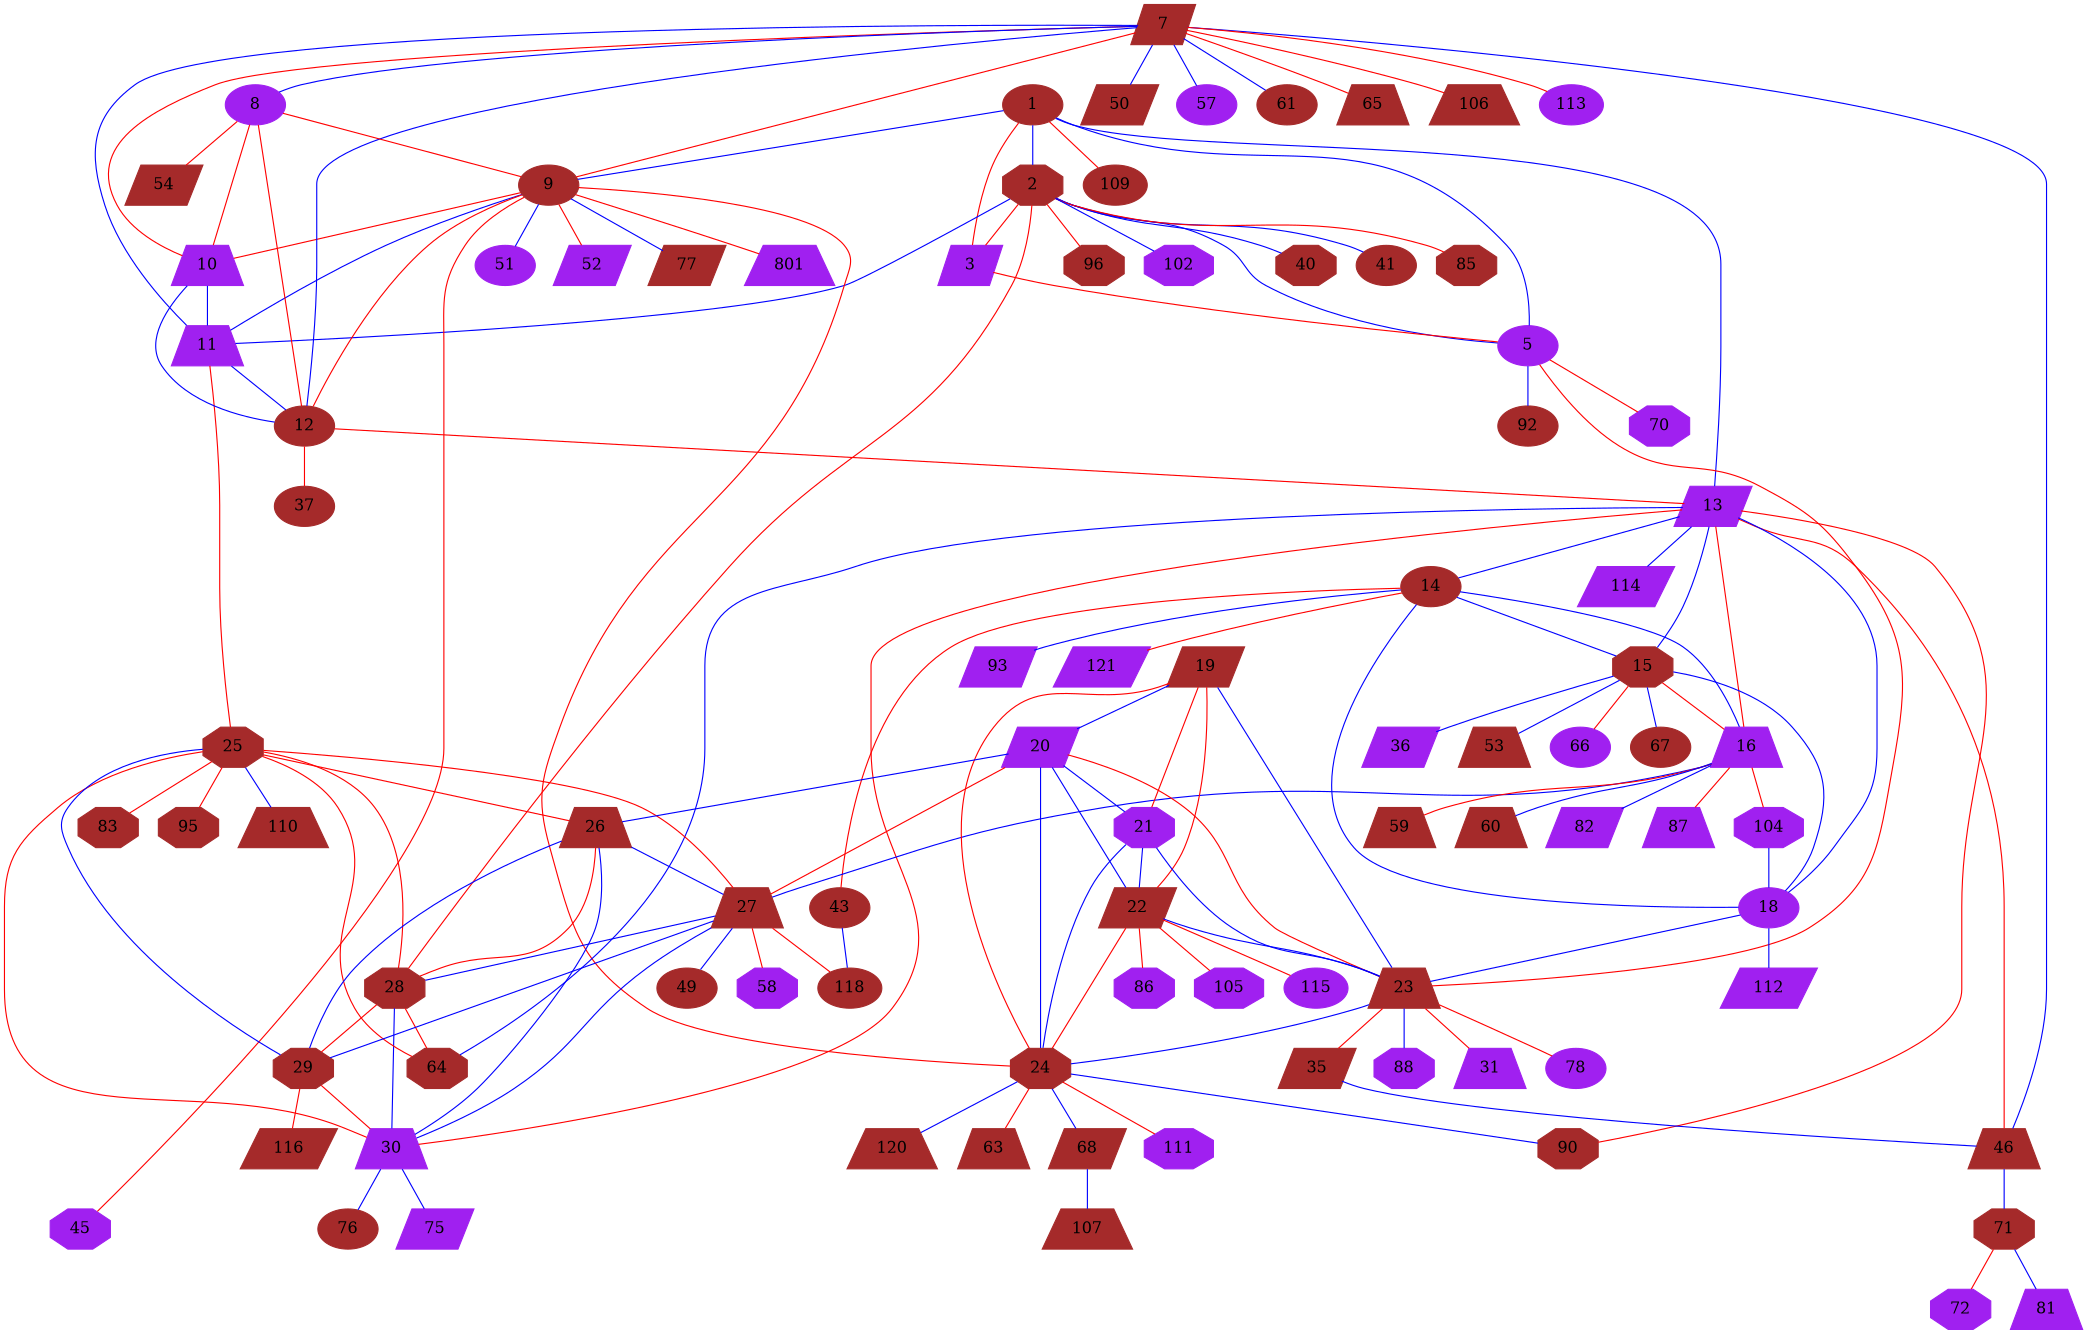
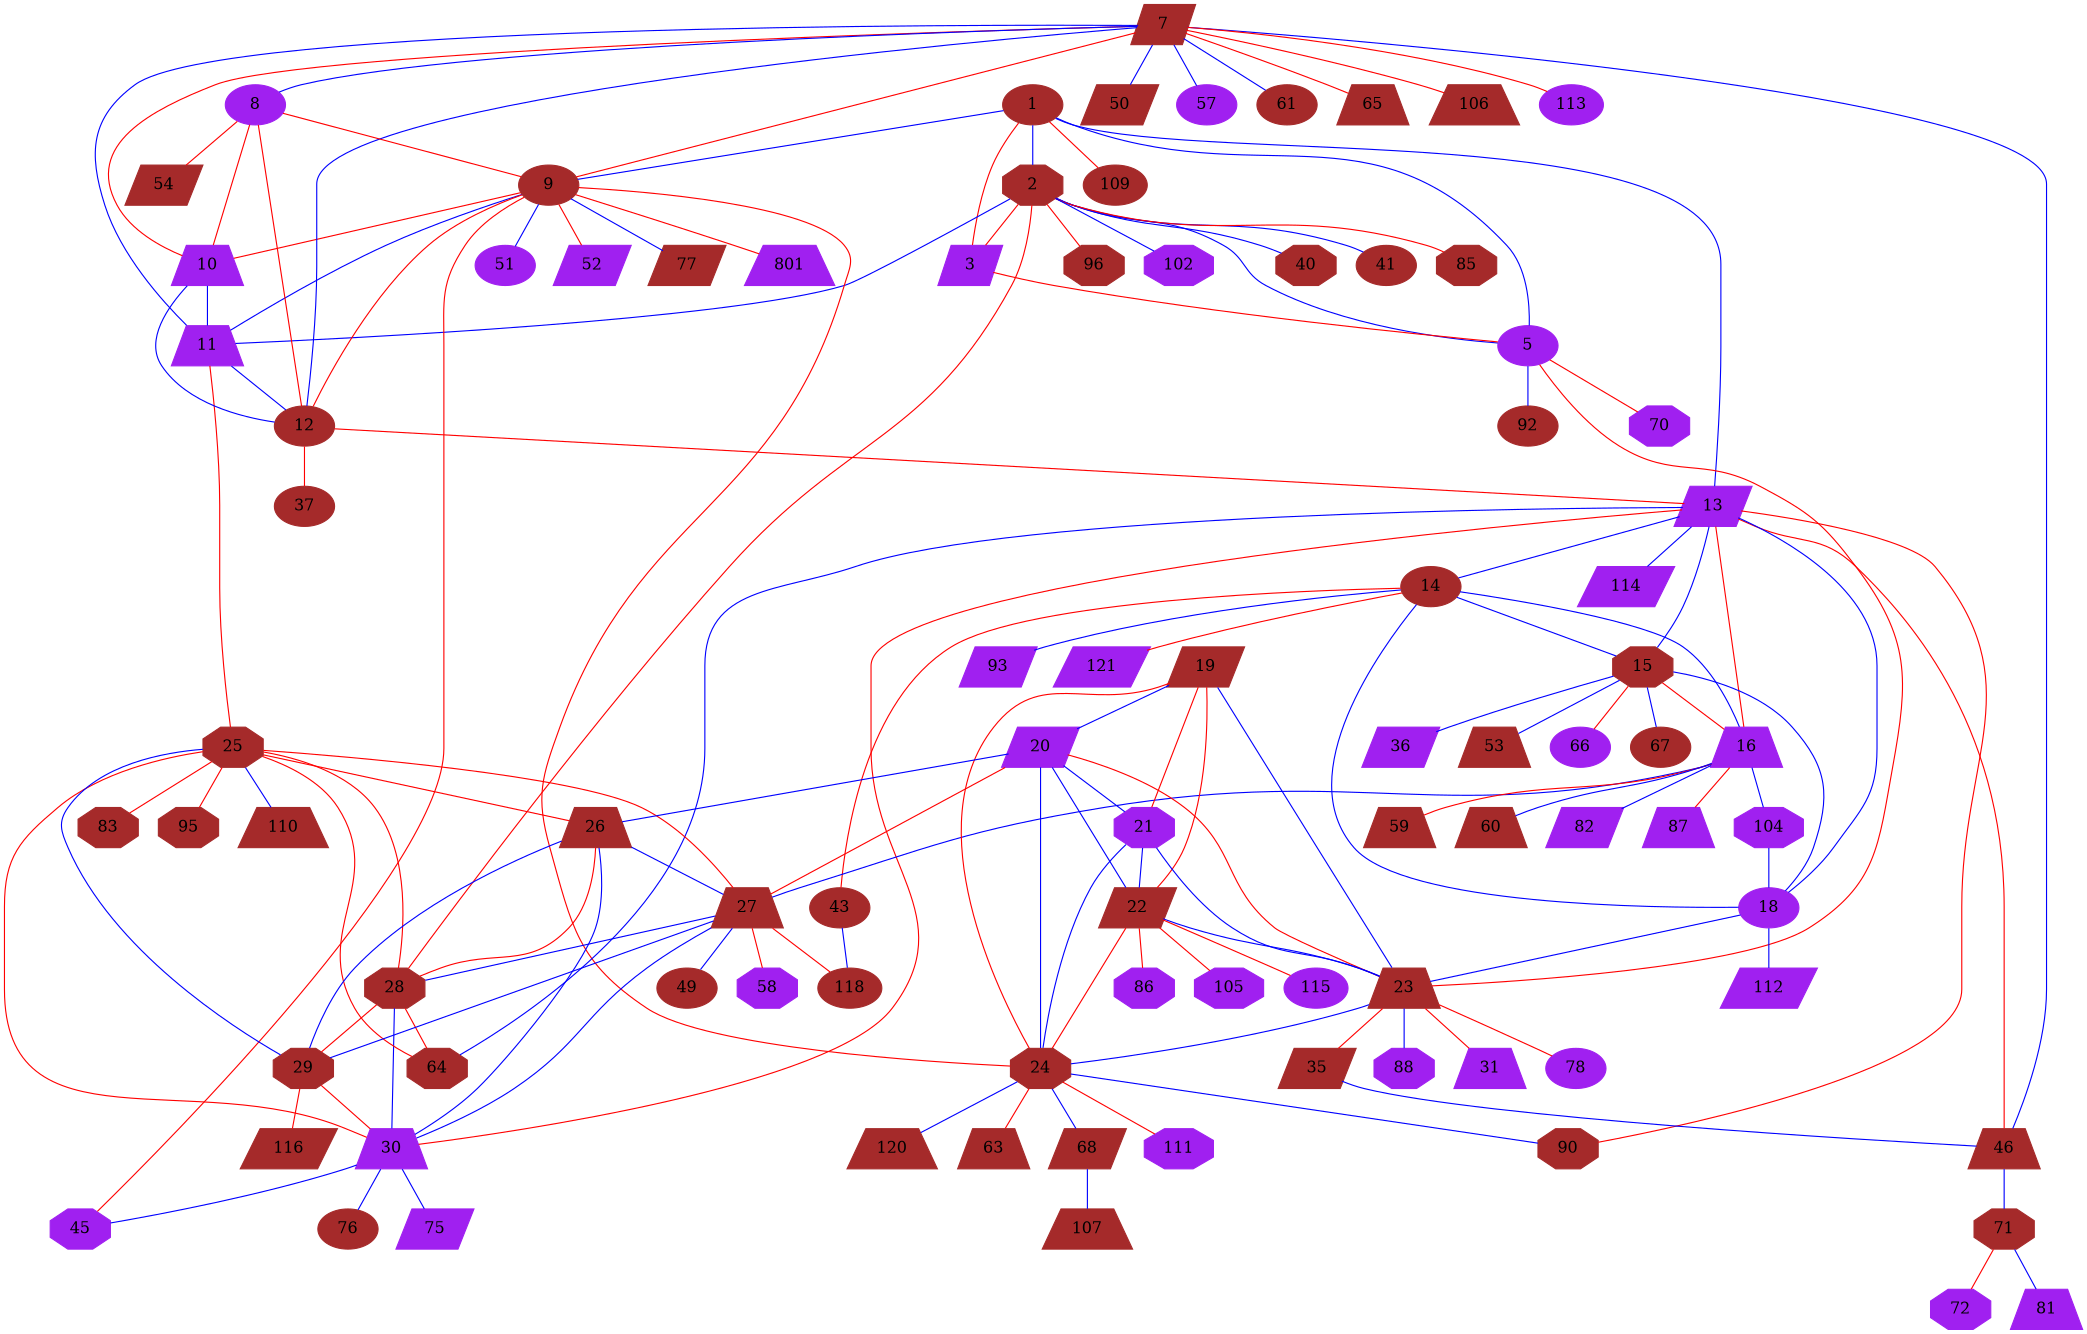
edge "16" -- "104": color red -> blue
edge "30" -- "45": added
